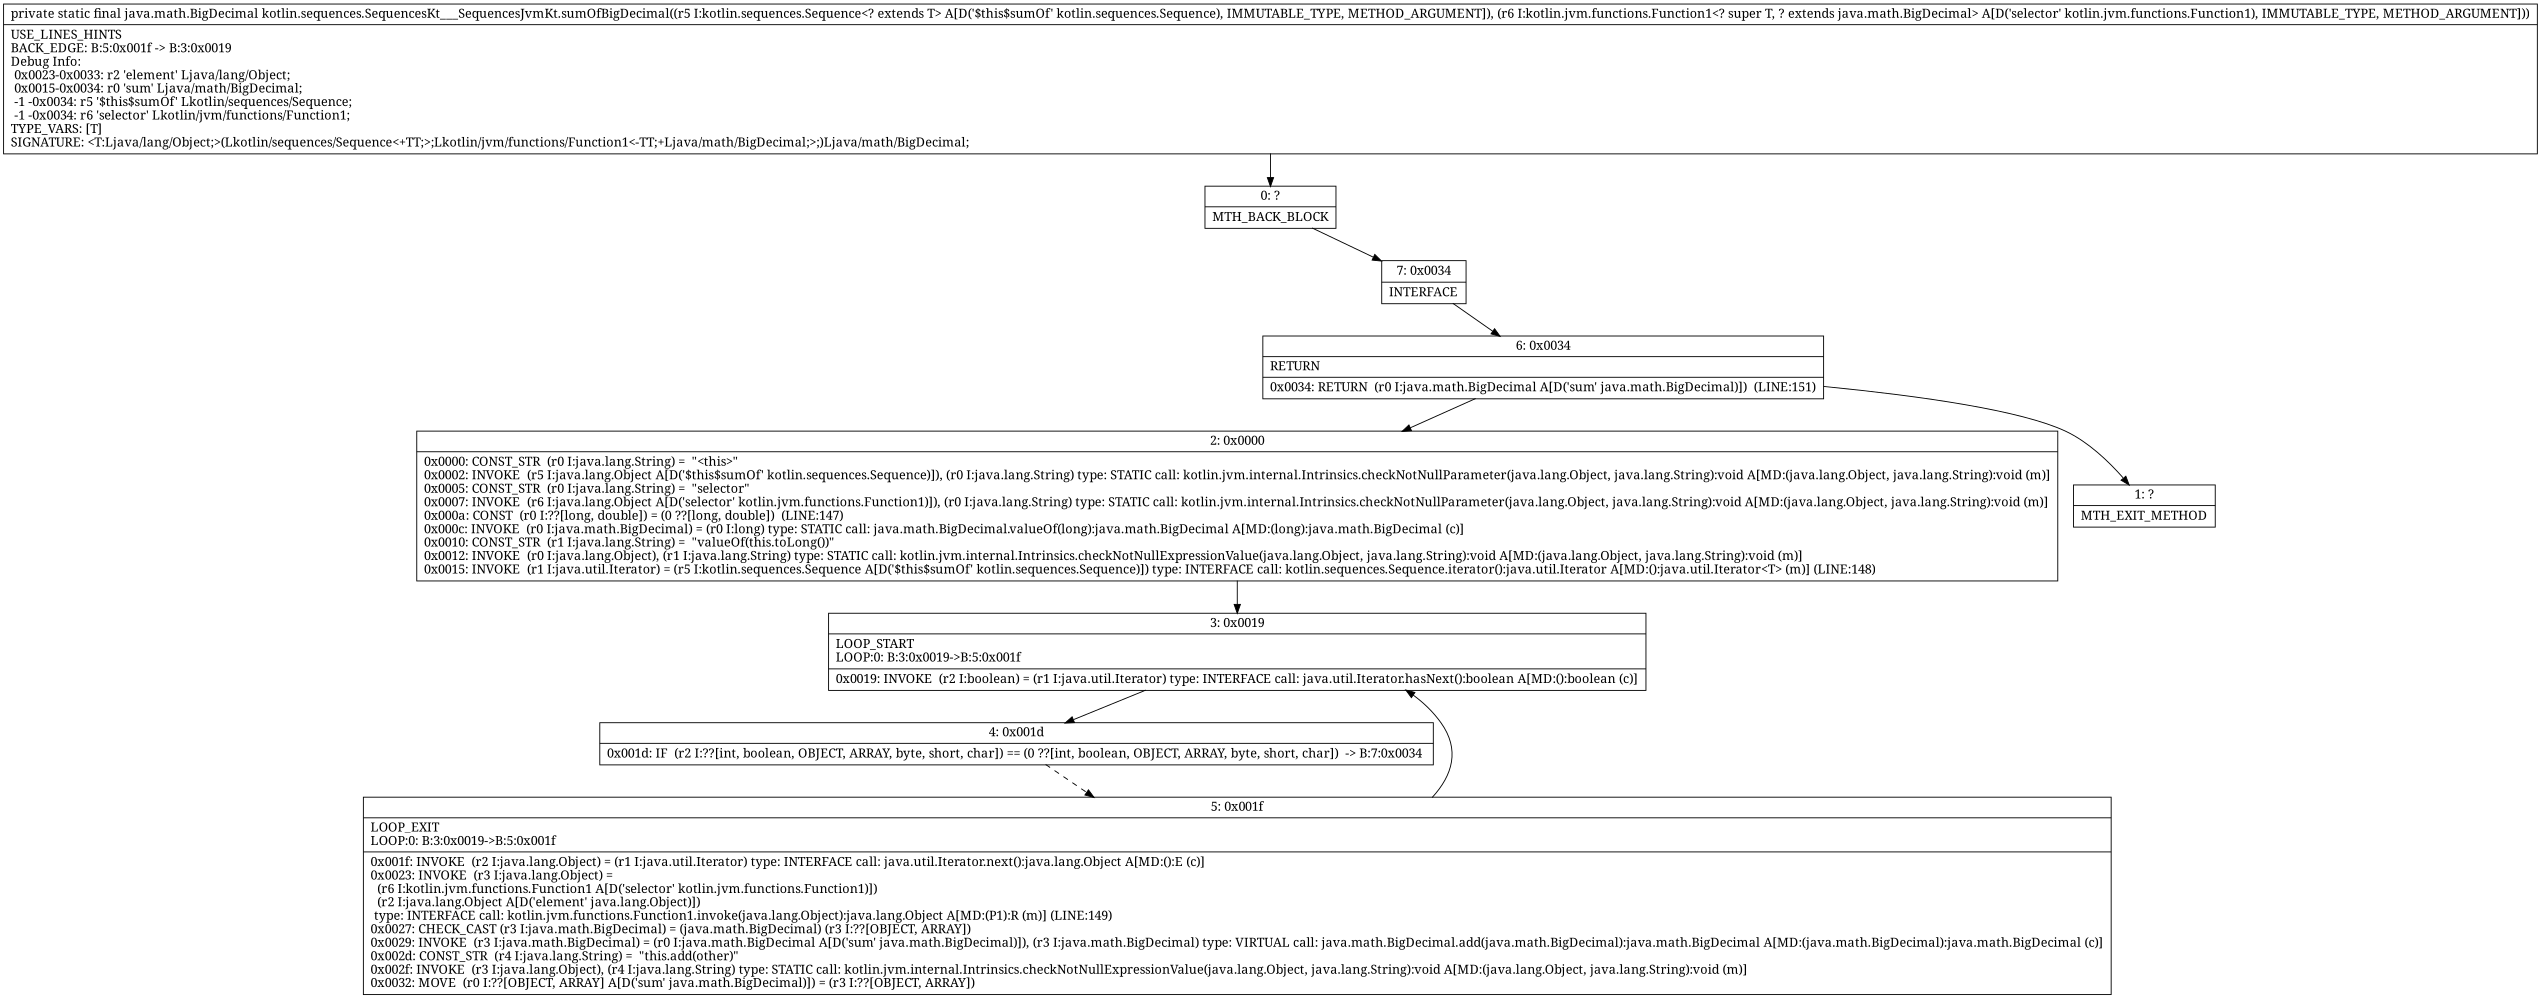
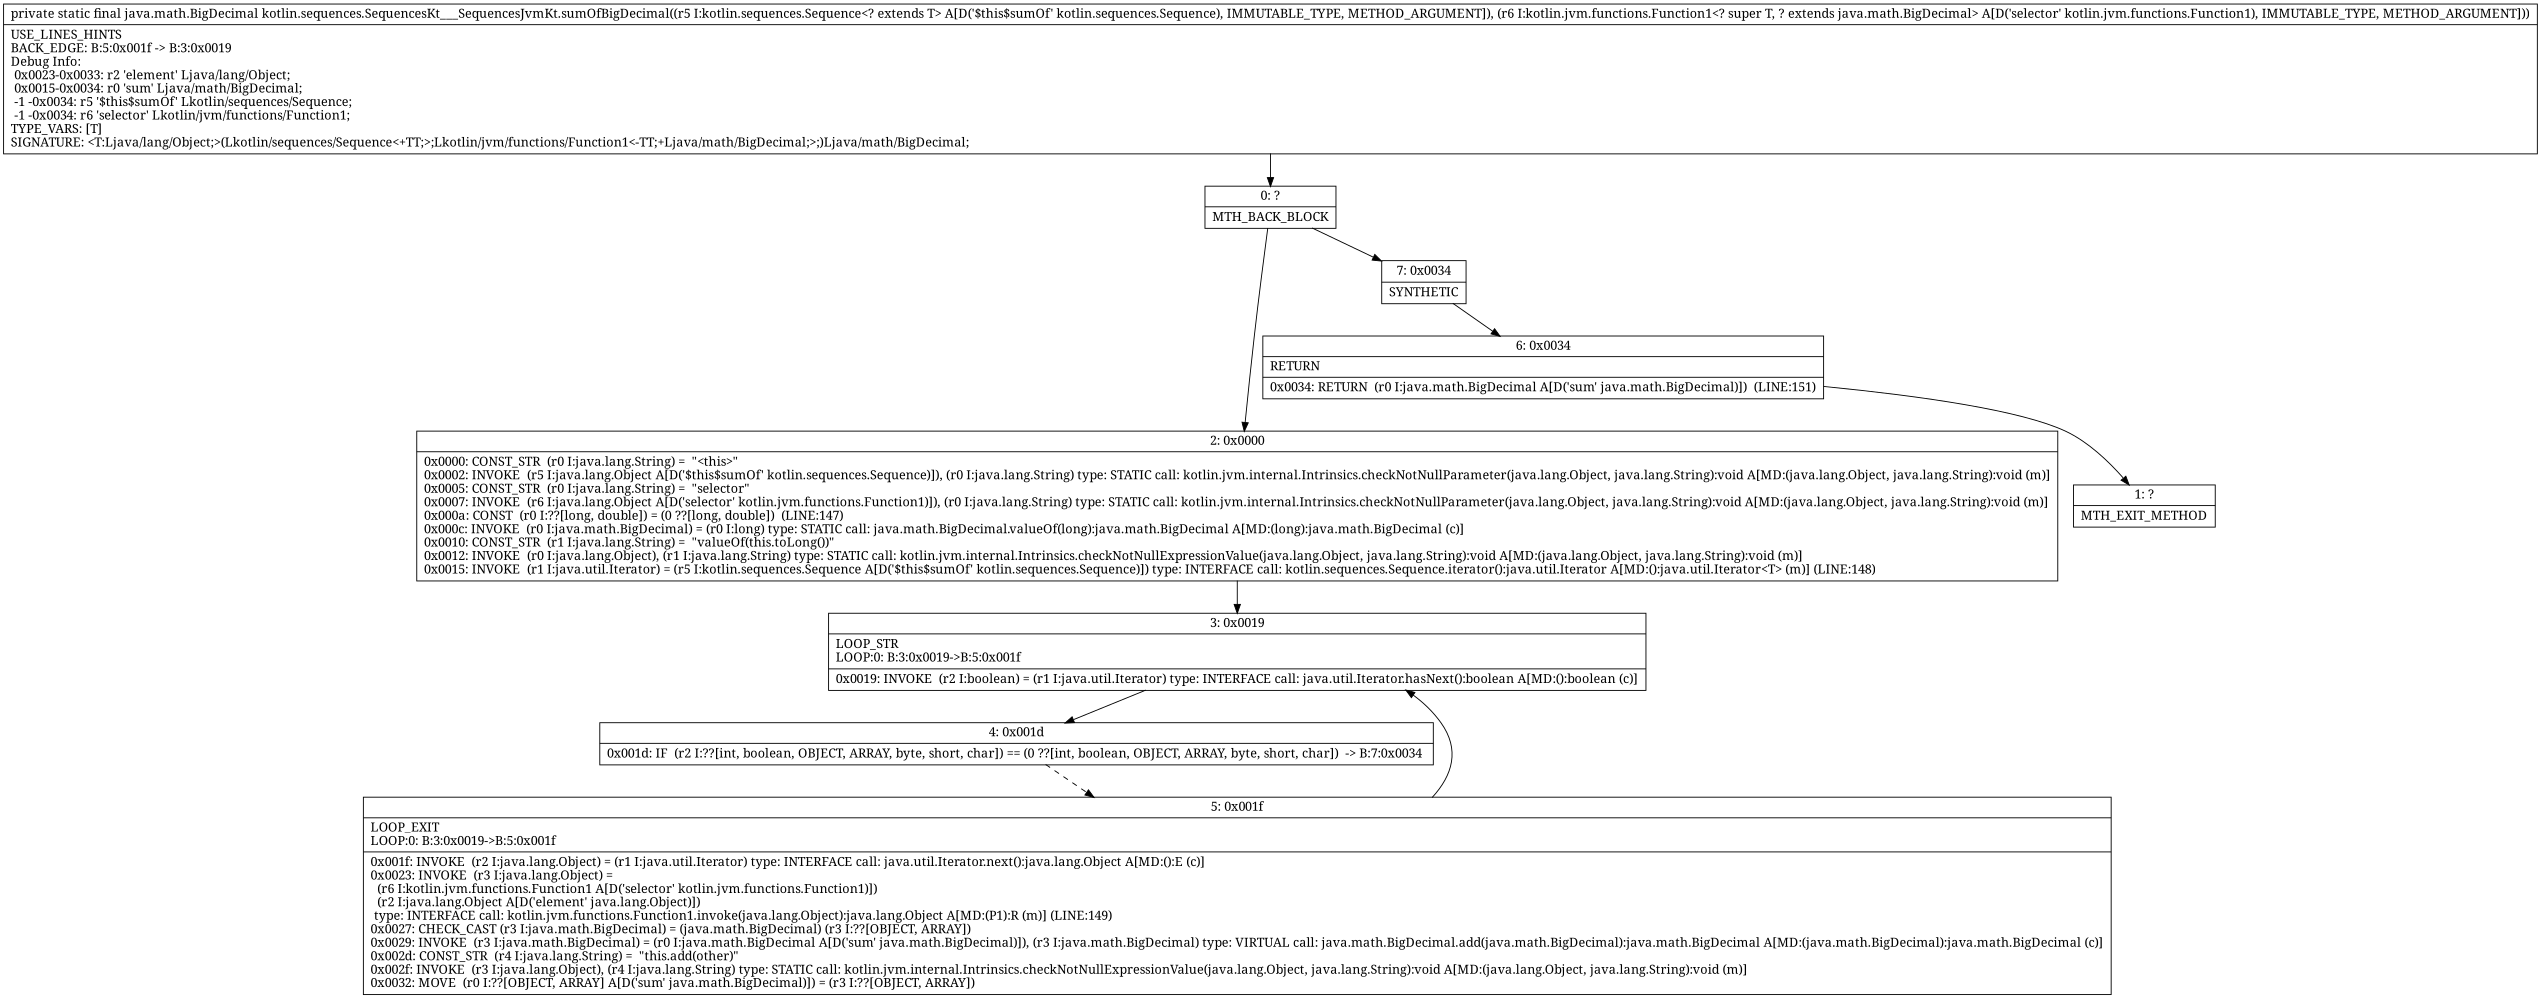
node "7: 0x0034": text "INTERFACE" -> "SYNTHETIC"
edge "6: 0x0034" -> "2: 0x0000": now "0: ?" -> "2: 0x0000"
node "3: 0x0019": text "LOOP_START" -> "LOOP_STR"
